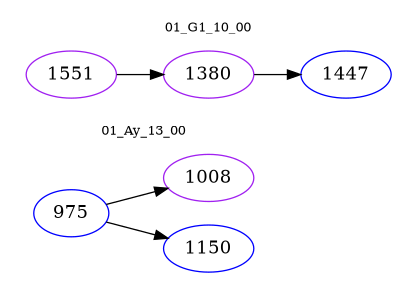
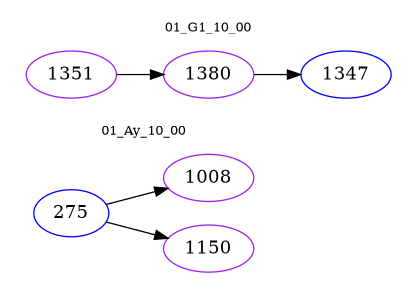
node "1551": label "1551" -> "1351"
node "1447": label "1447" -> "1347"
cluster "01_Ay_13_00": label "01_Ay_13_00" -> "01_Ay_10_00"
node "975": label "975" -> "275"
node "1150": color blue -> purple
